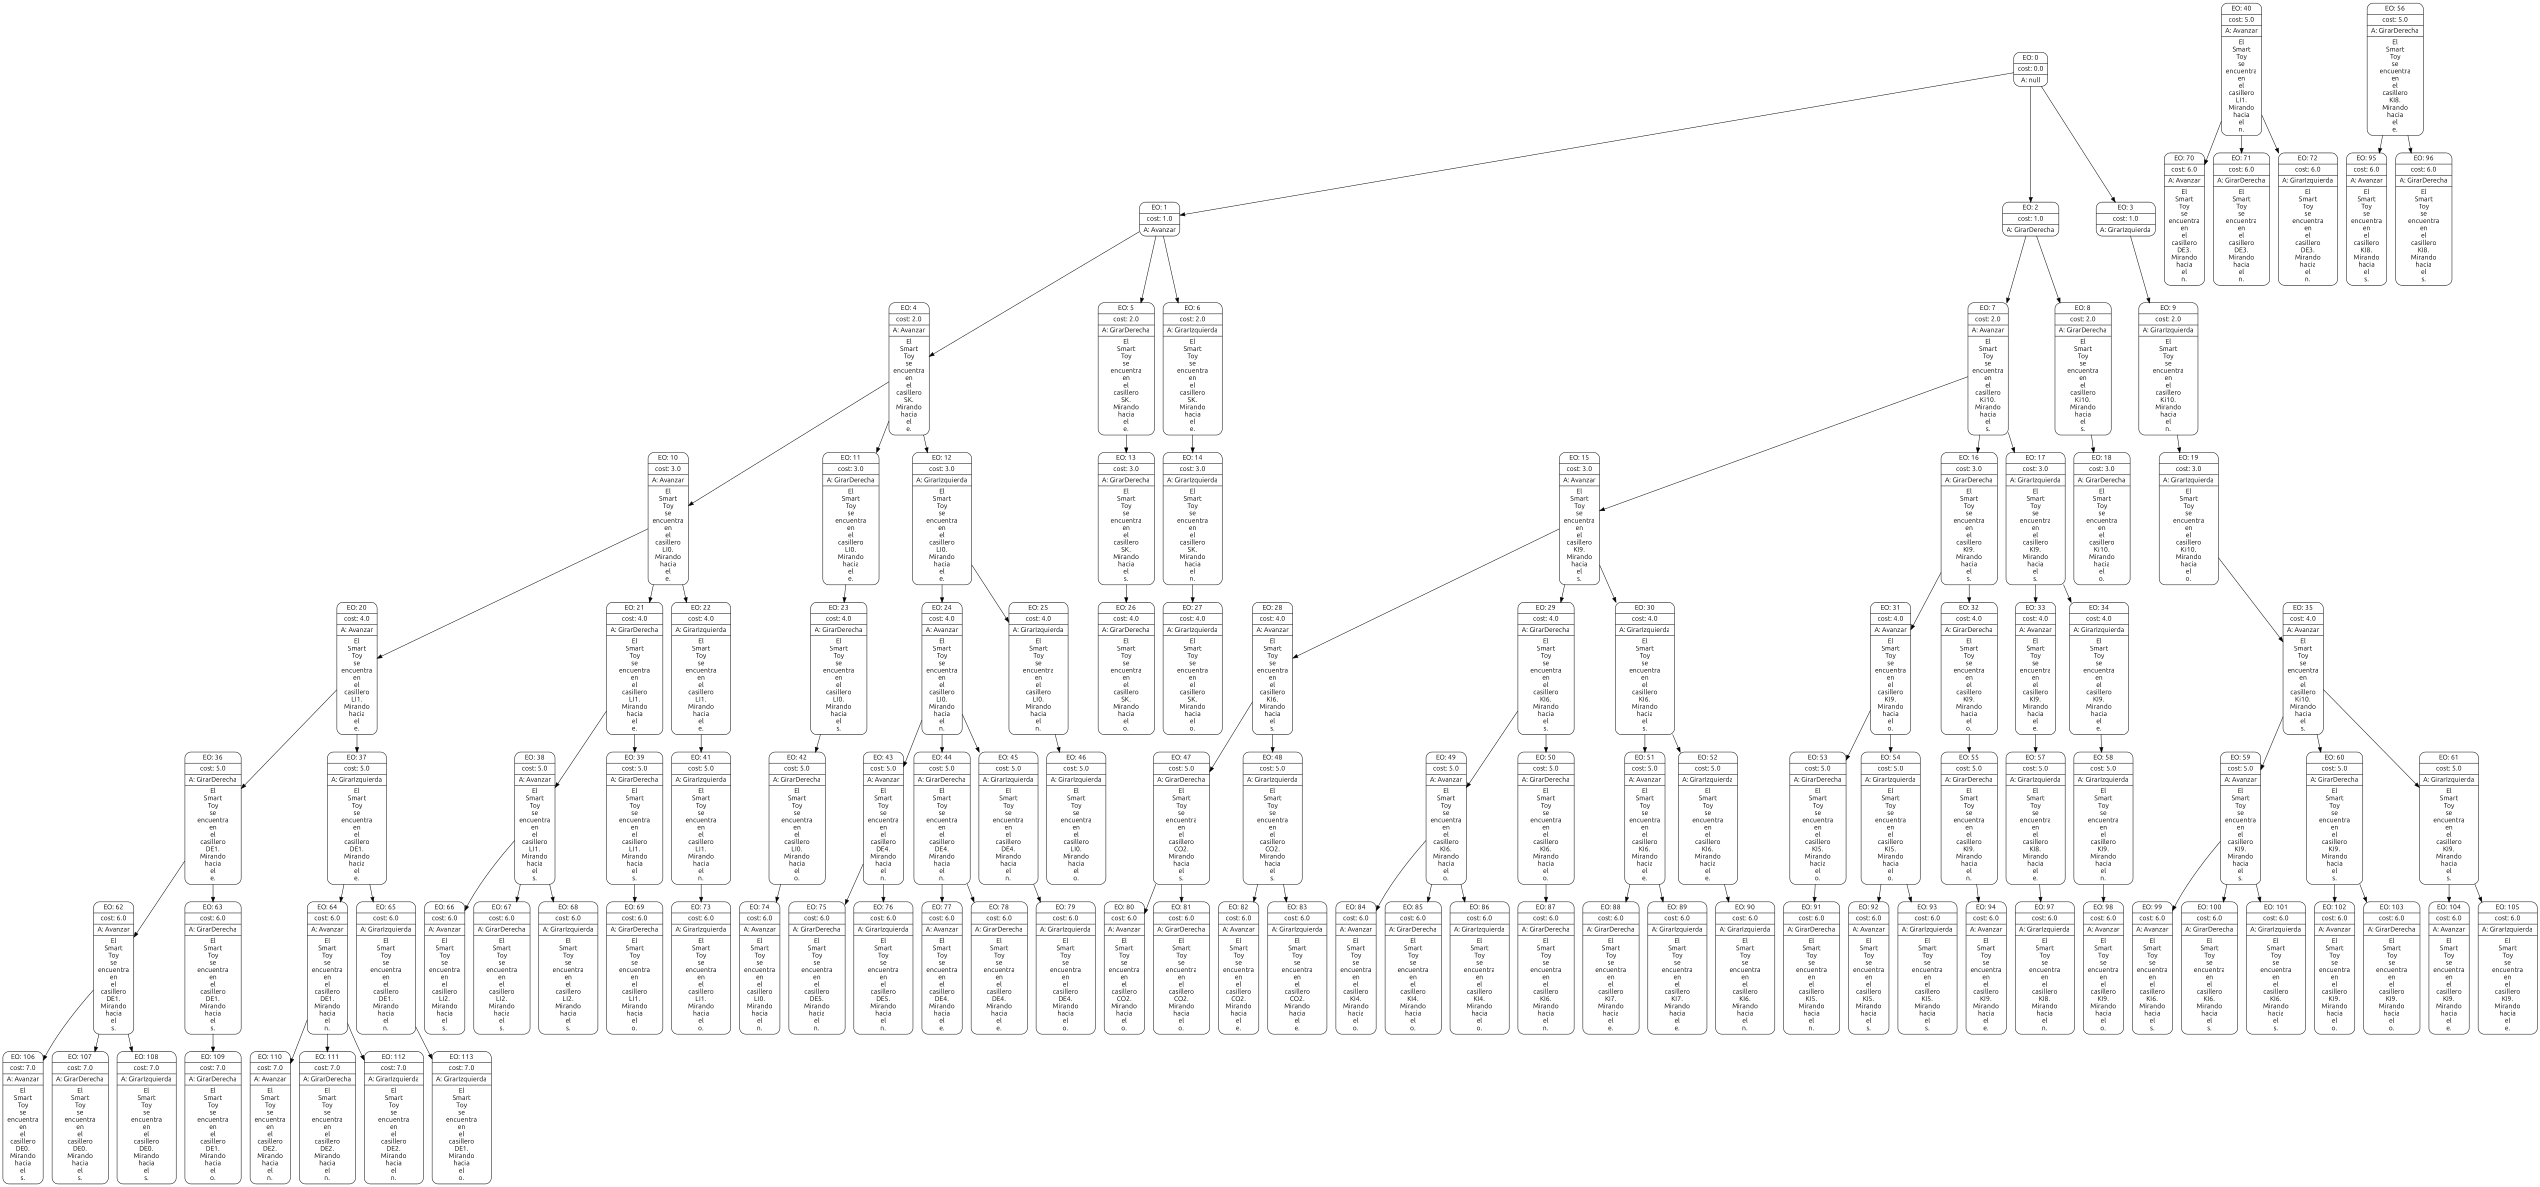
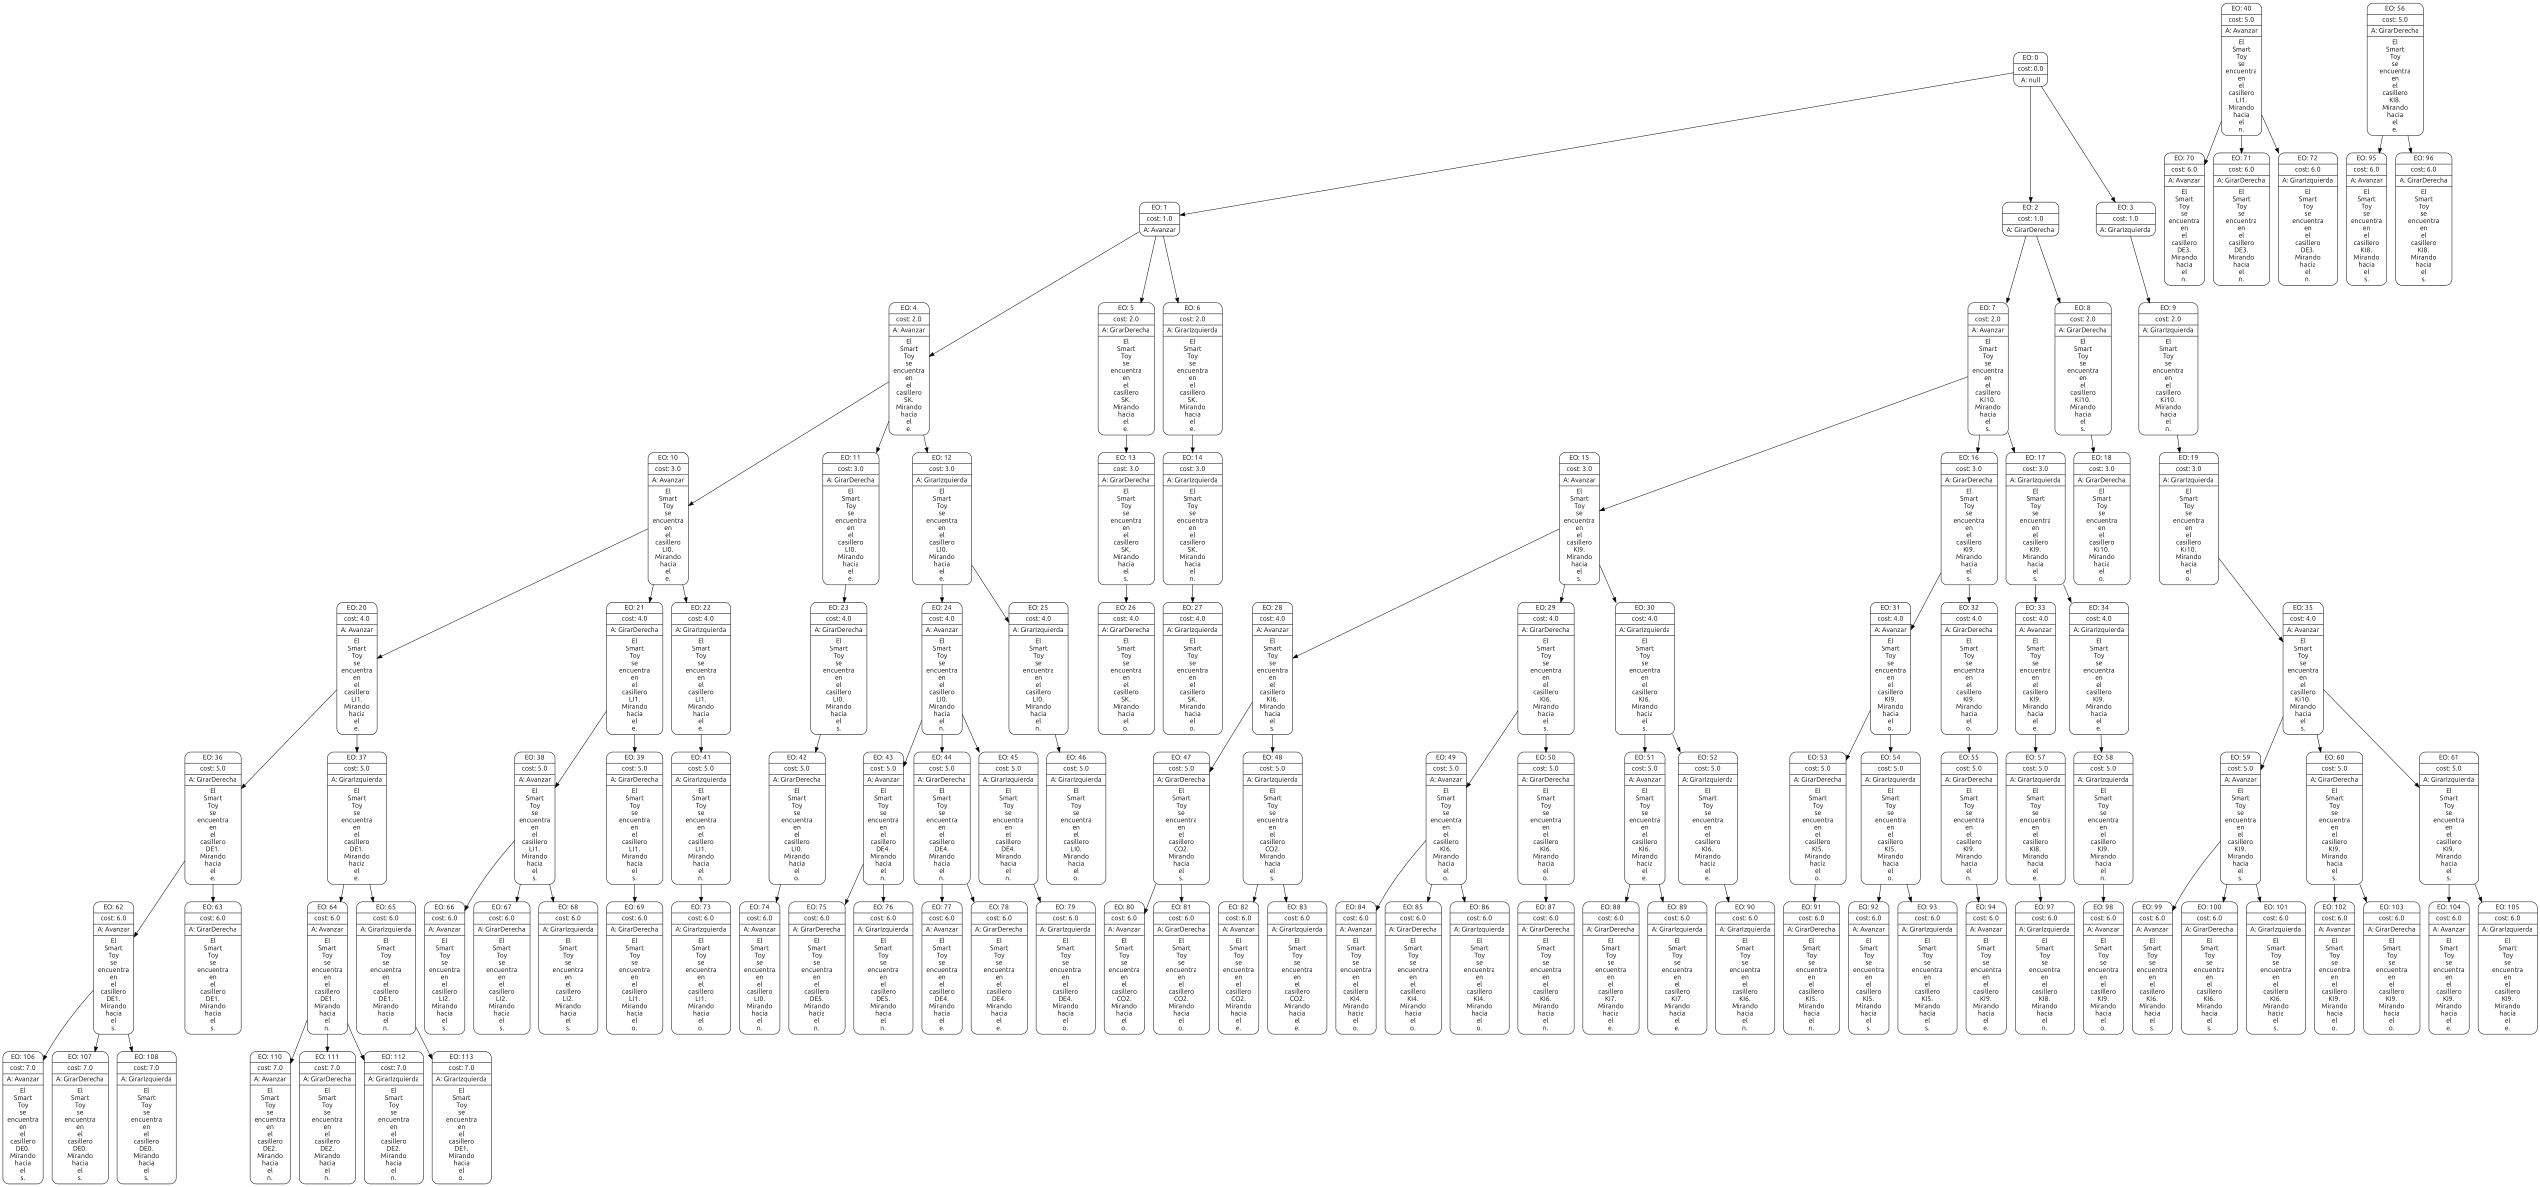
node "EO: 109": removed
